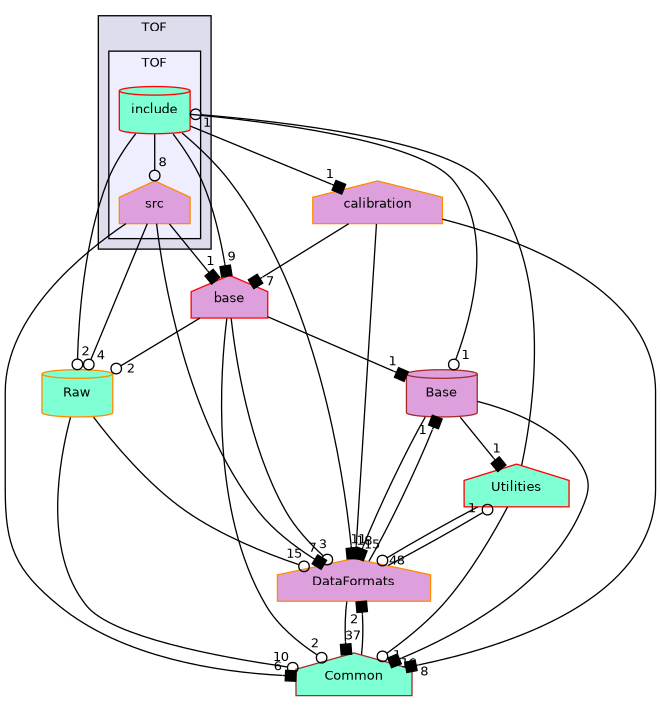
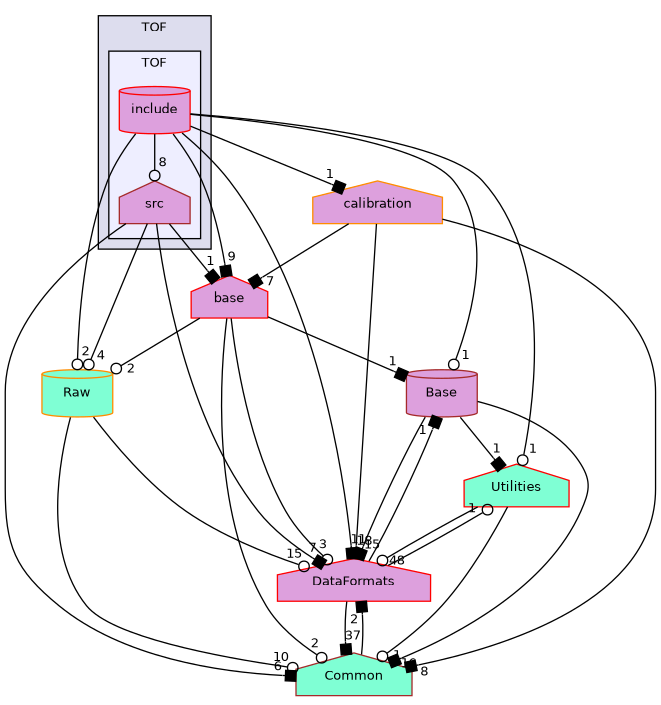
node "include": fillcolor aquamarine -> plum
edge "Utilities" -> "include": reversed
node "src": color darkorange -> brown
node "DataFormats": color darkorange -> red
